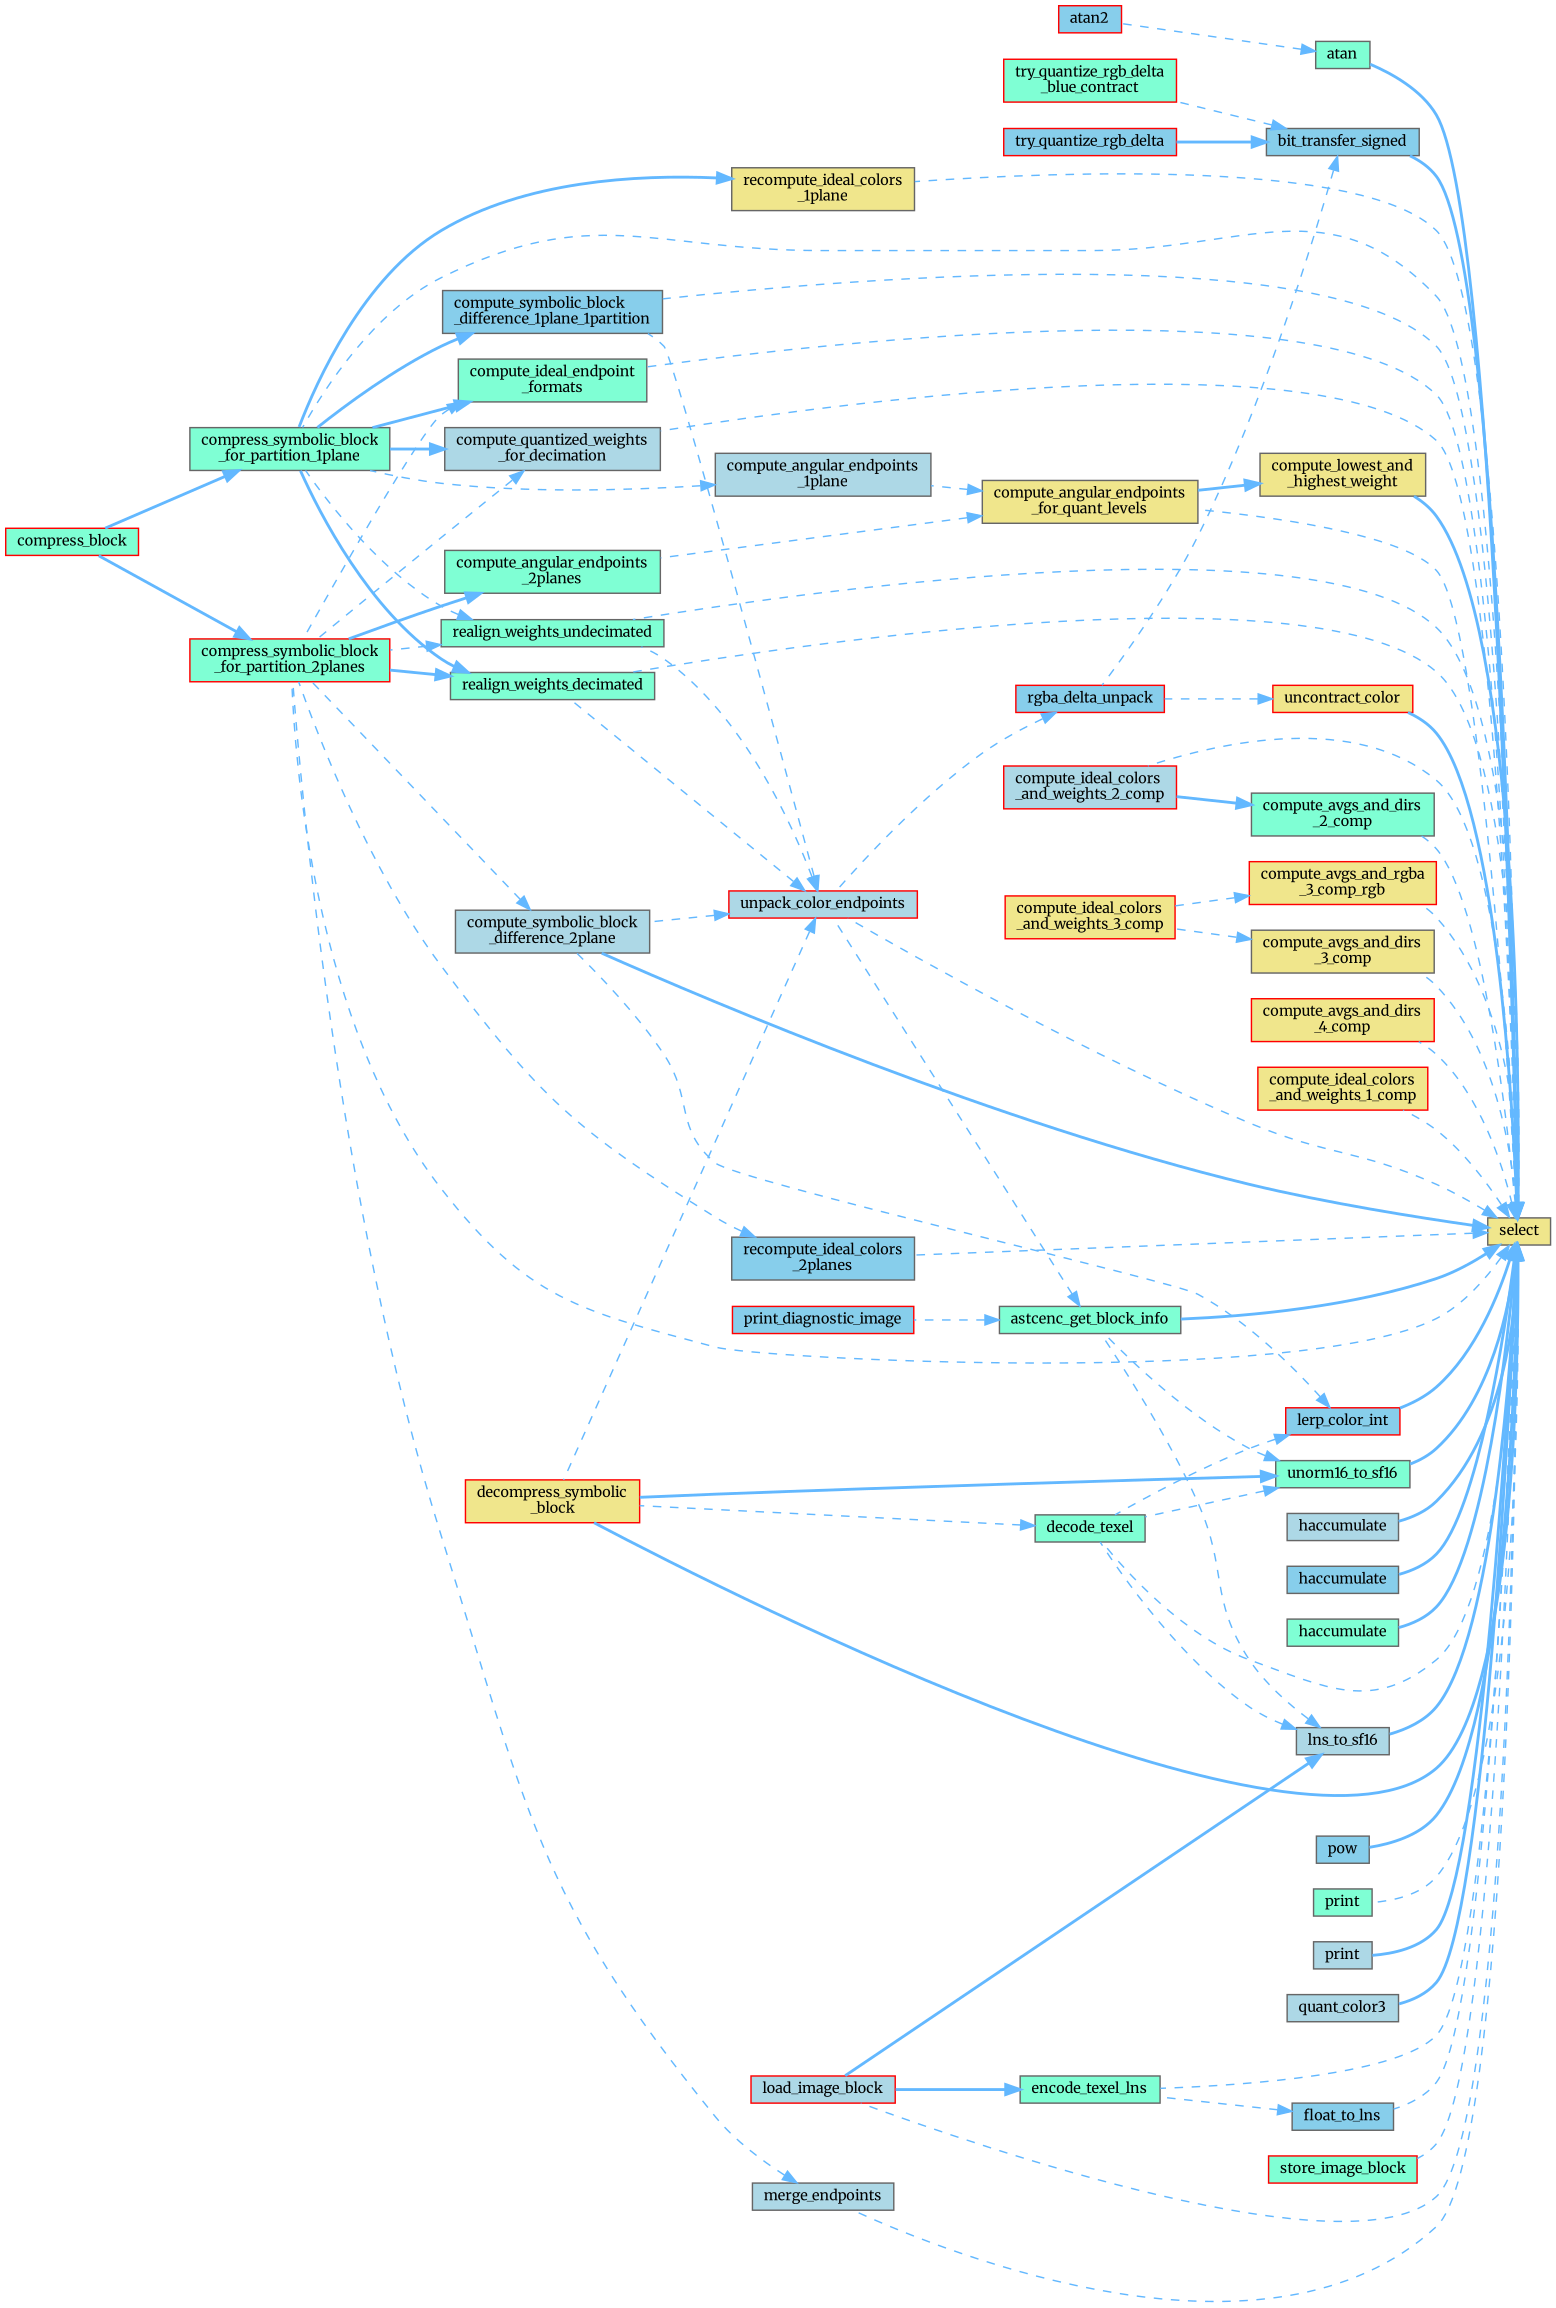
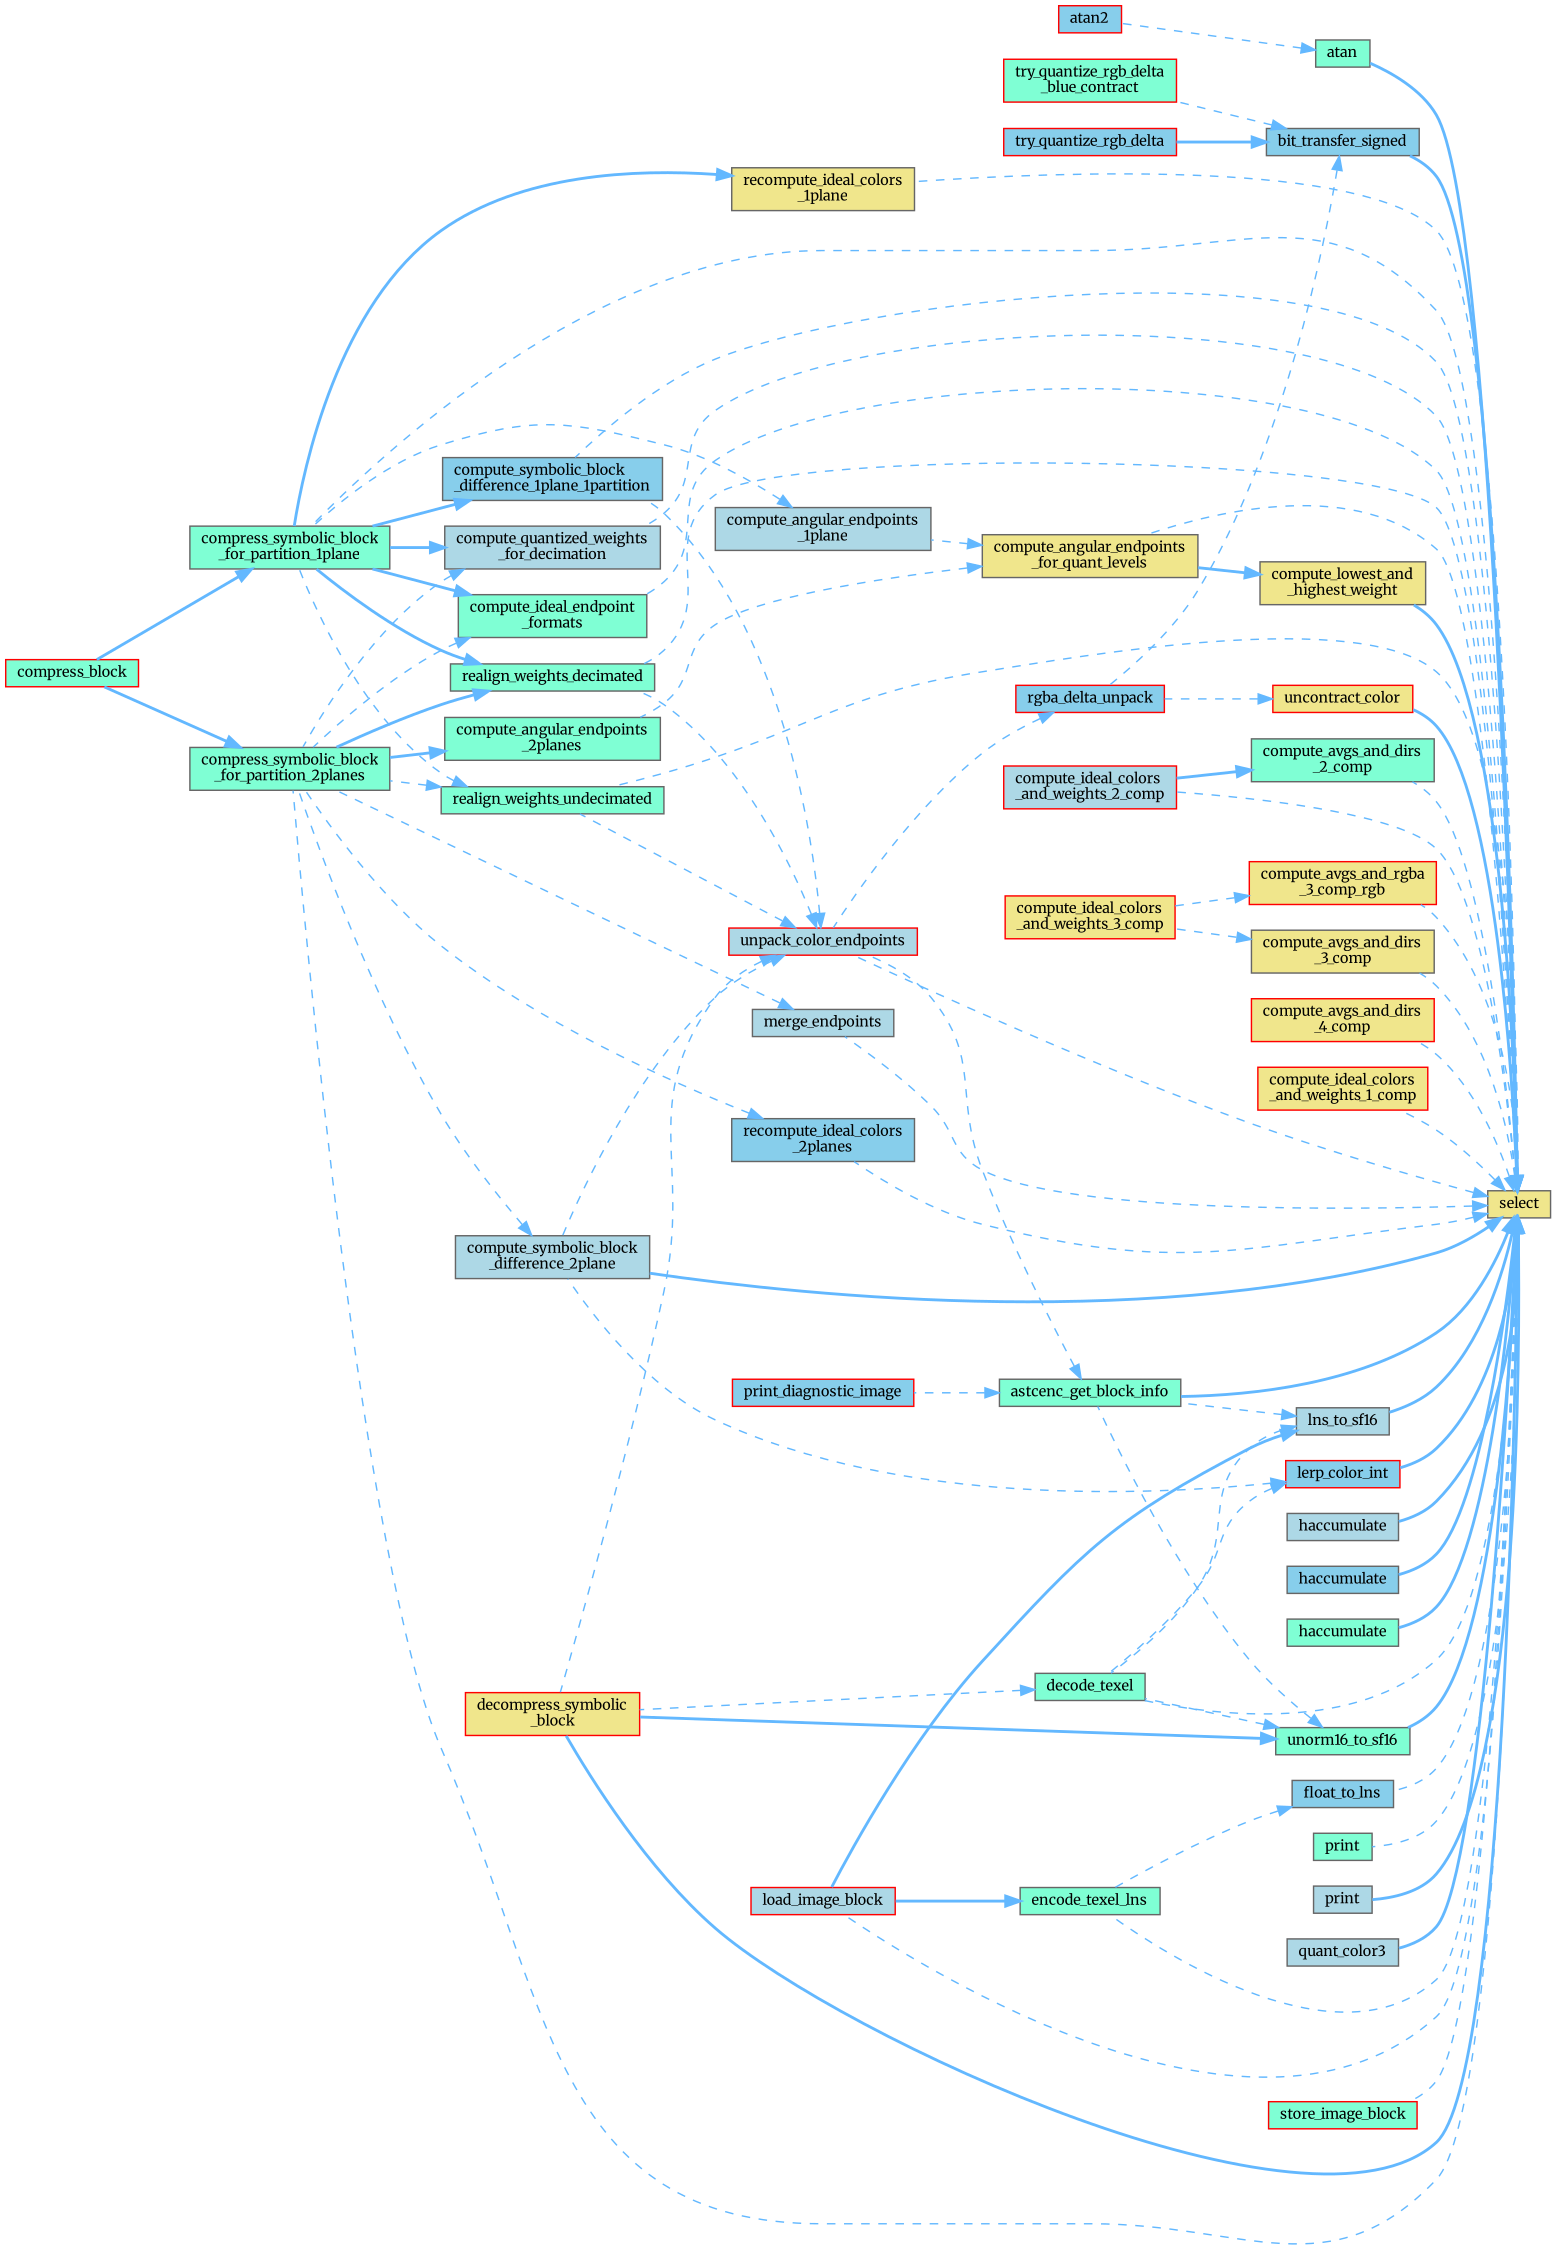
node "compress_symbolic_block _for_partition_2planes": color red -> grey40
node "pow": removed
